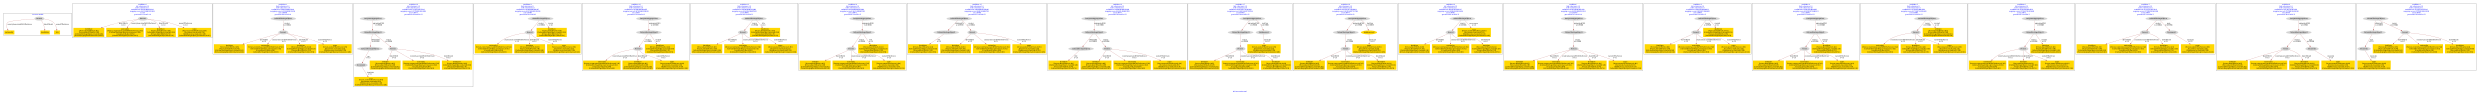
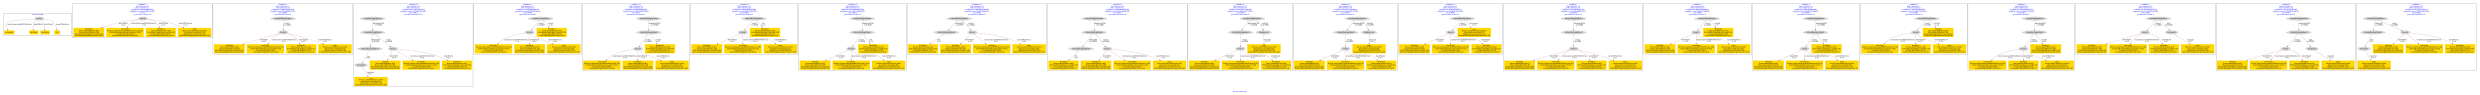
node "birthDate": added
node "WebResource2": fillcolor gold -> lightgray
